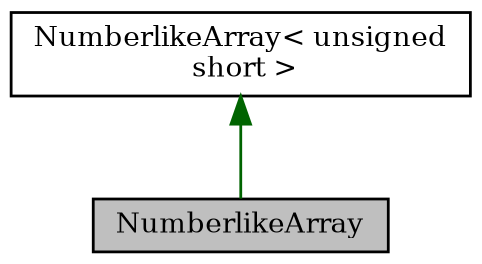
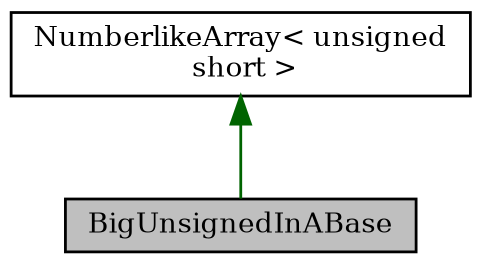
node "NumberlikeArray": label "NumberlikeArray" -> "BigUnsignedInABase"
